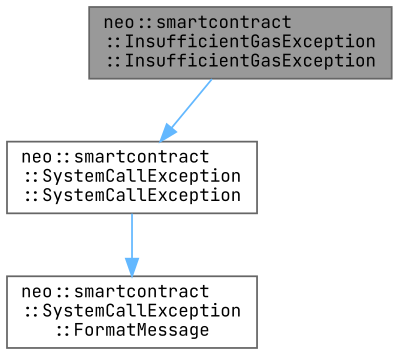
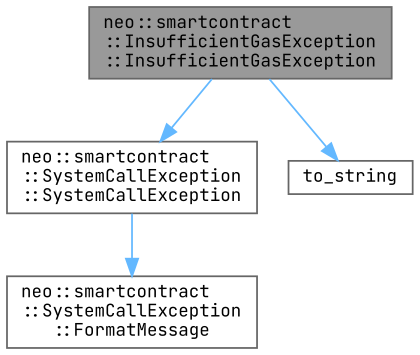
node "to_string": added
